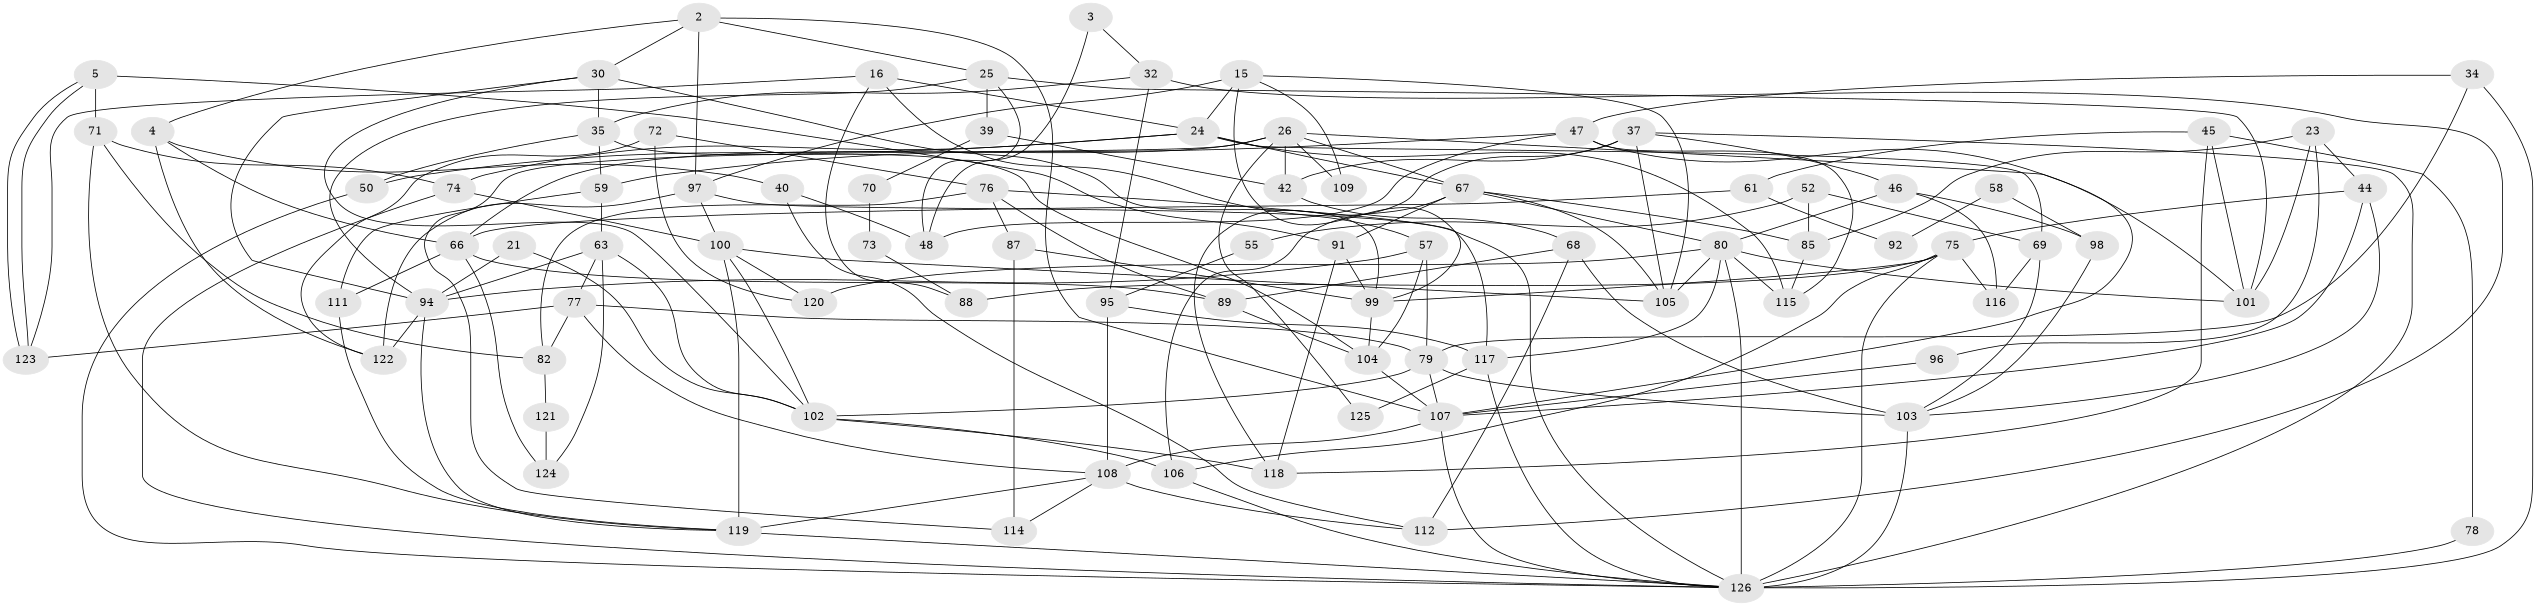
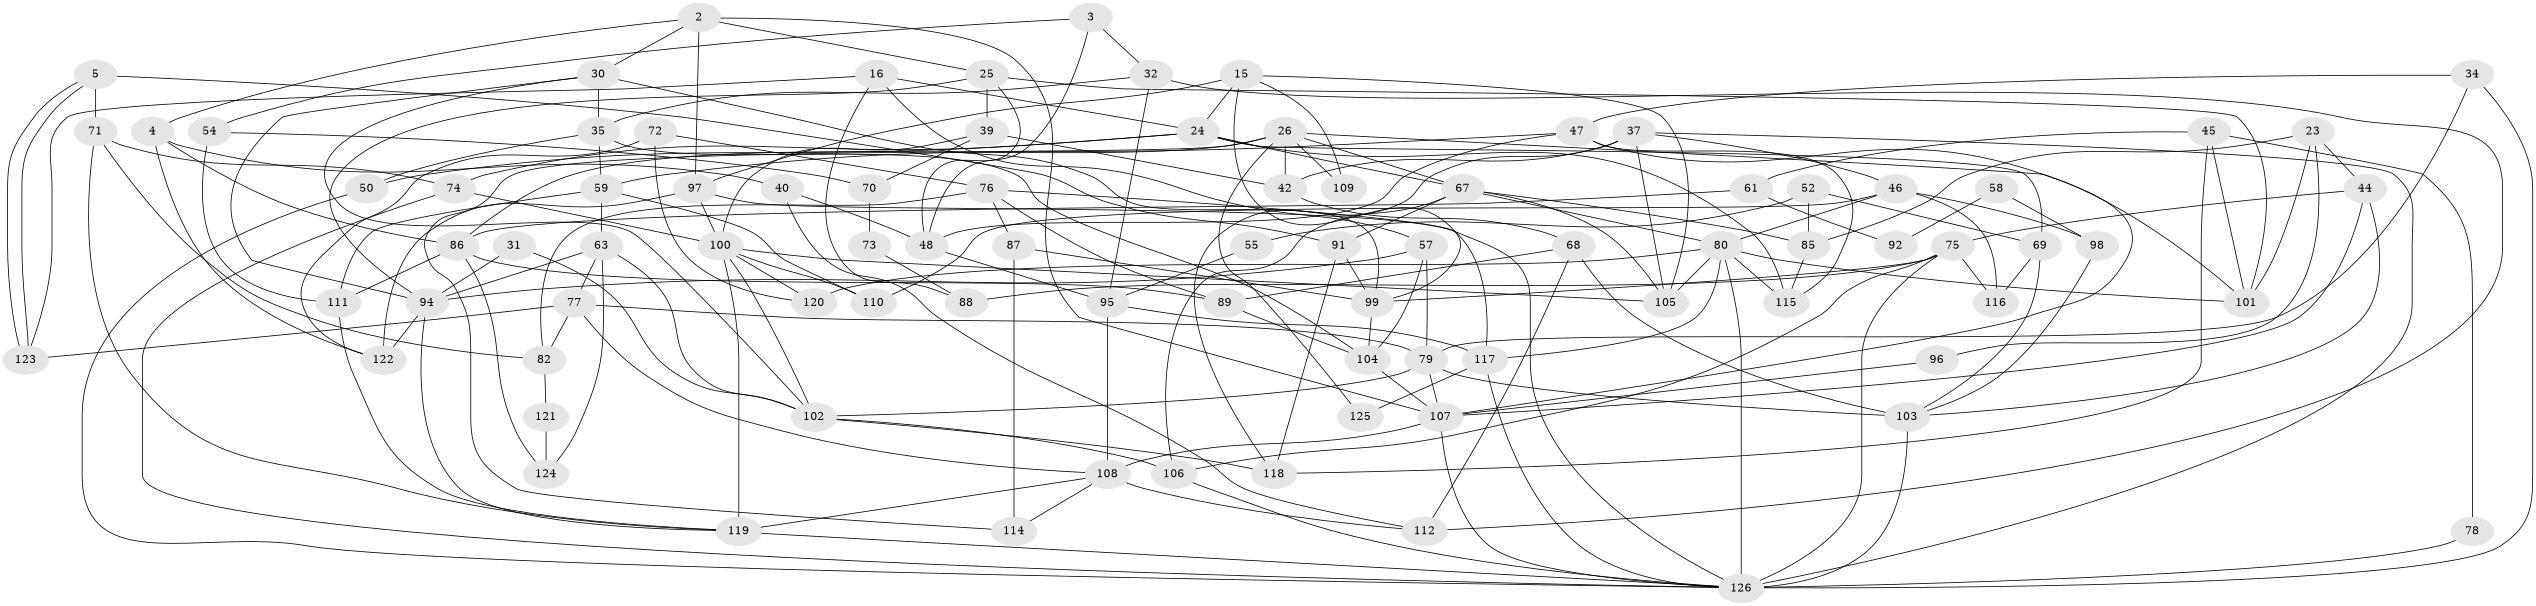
node "54": added
edge "39" -- "100": added
node "66": label "66" -> "86"
node "21": label "21" -> "31"
edge "48" -- "95": added
node "110": added
